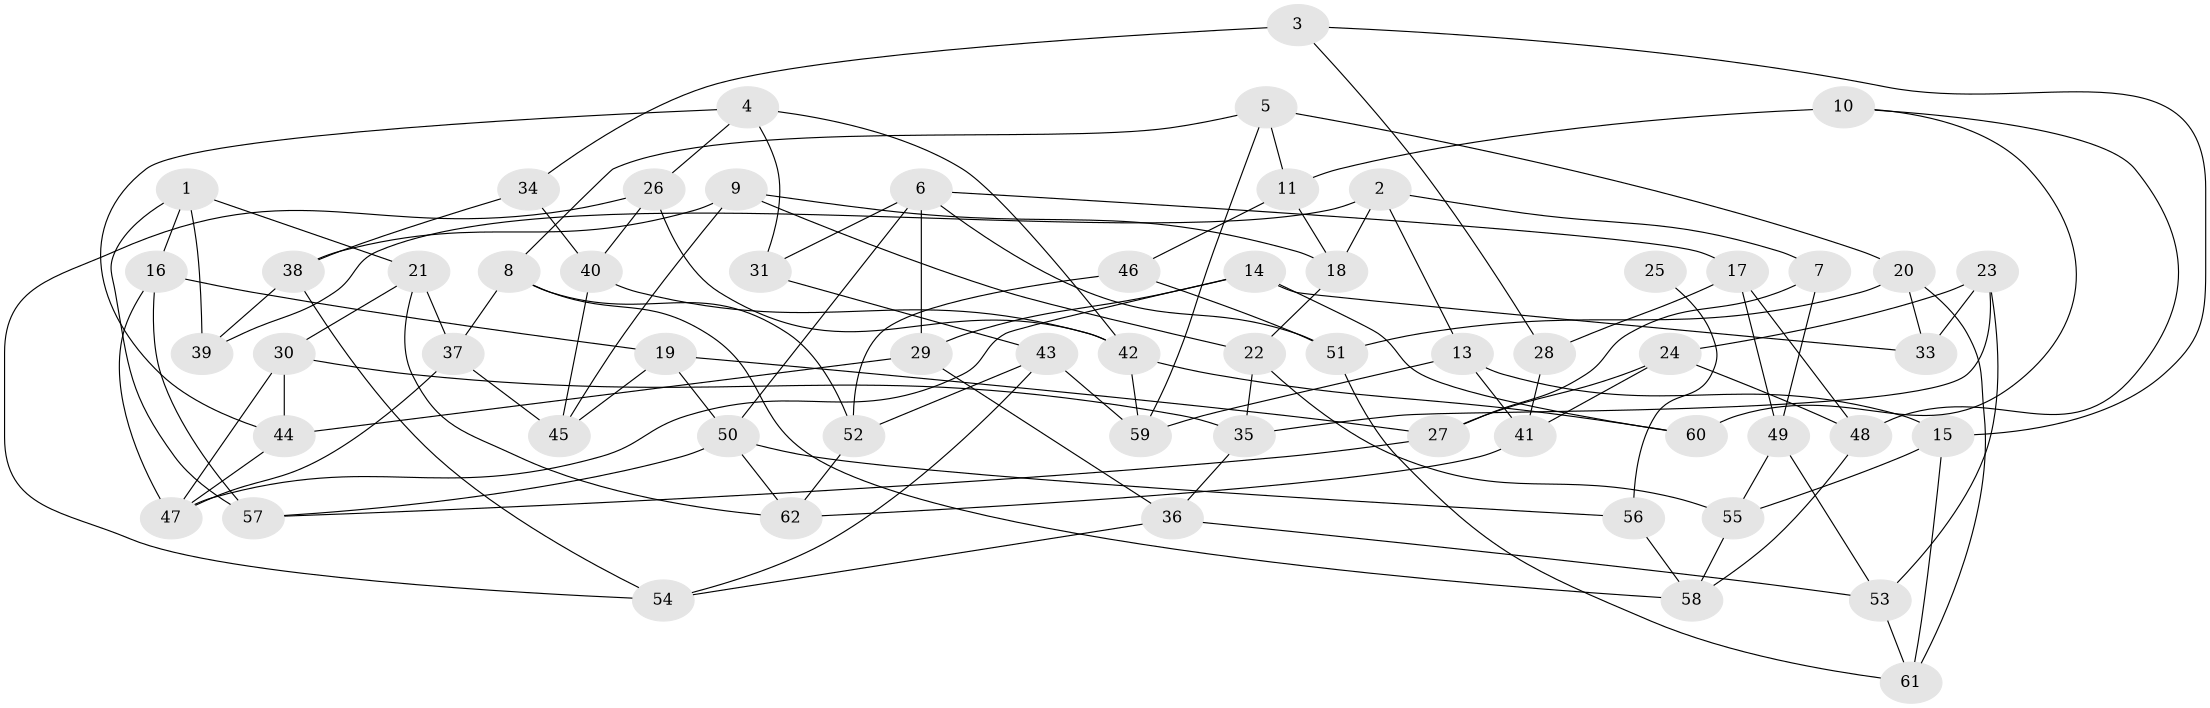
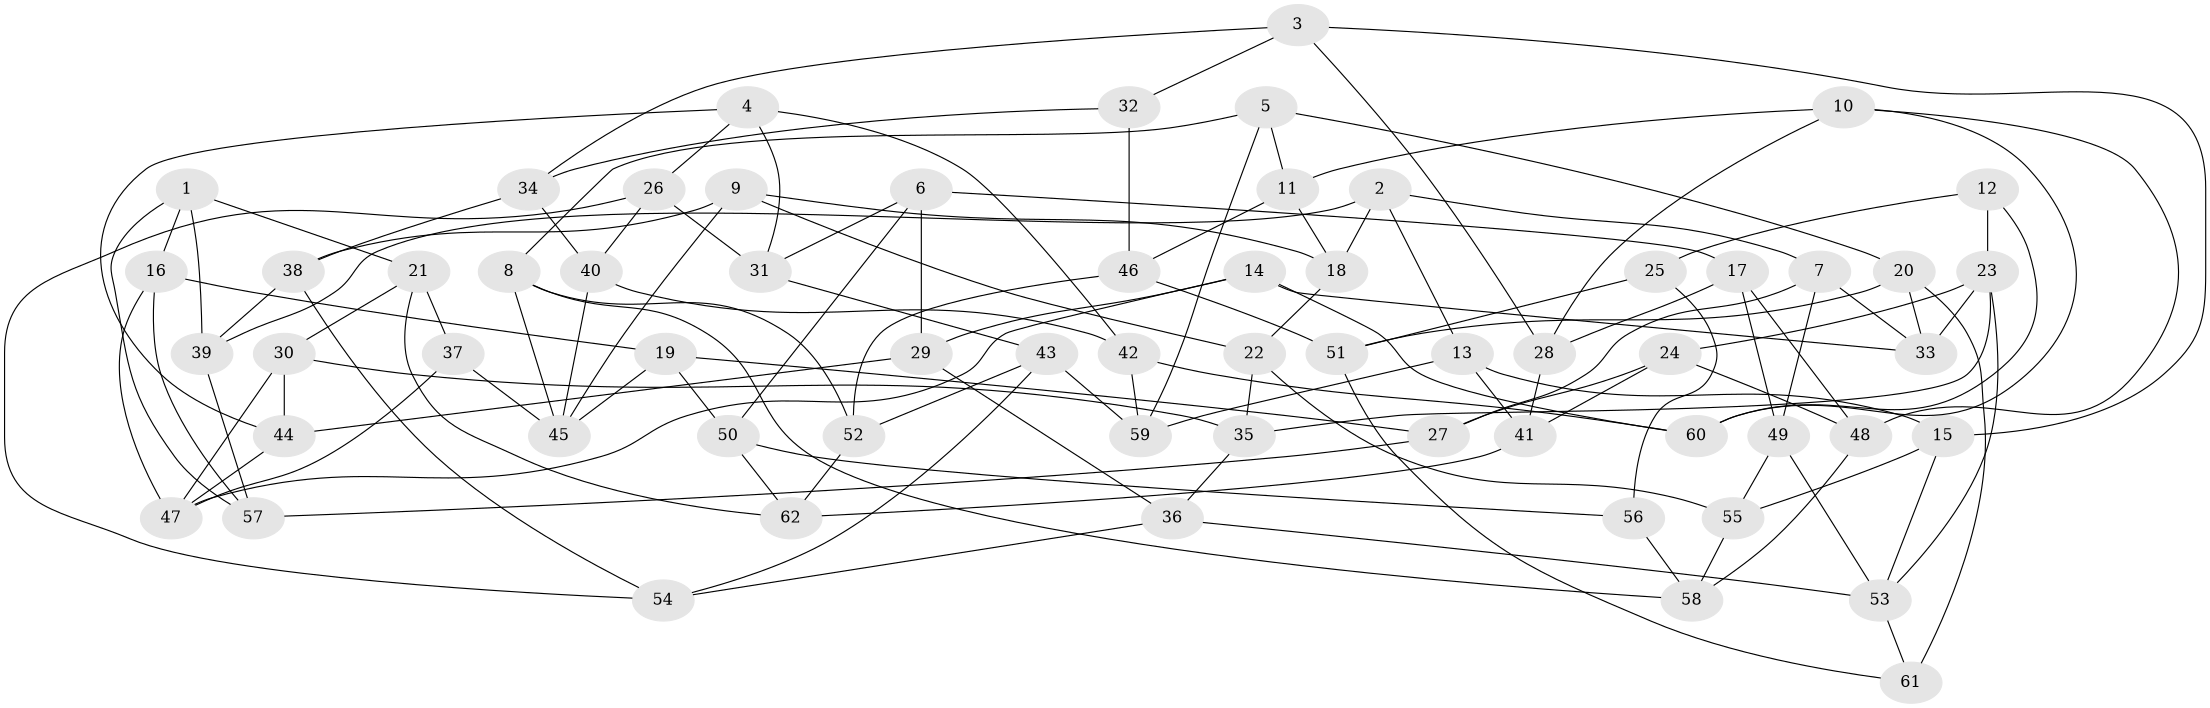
node "32": added
node "12": added
edge "10" -- "28": added
edge "6" -- "51": now "25" -- "51"
edge "7" -- "33": added
edge "8" -- "37": now "8" -- "45"
edge "26" -- "42": now "26" -- "31"
edge "50" -- "57": now "39" -- "57"
edge "15" -- "61": now "15" -- "53"
